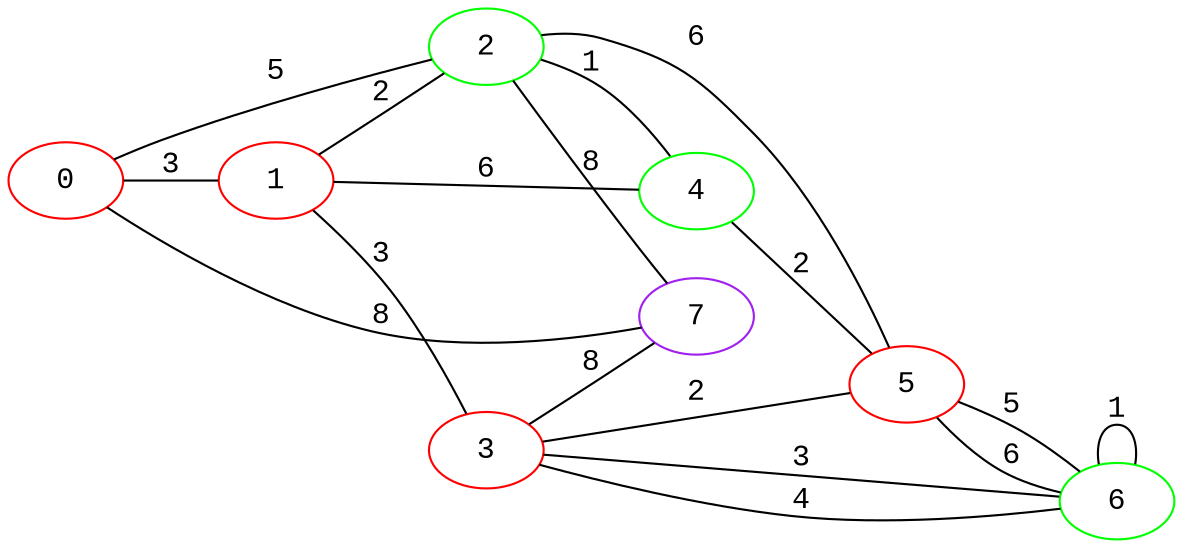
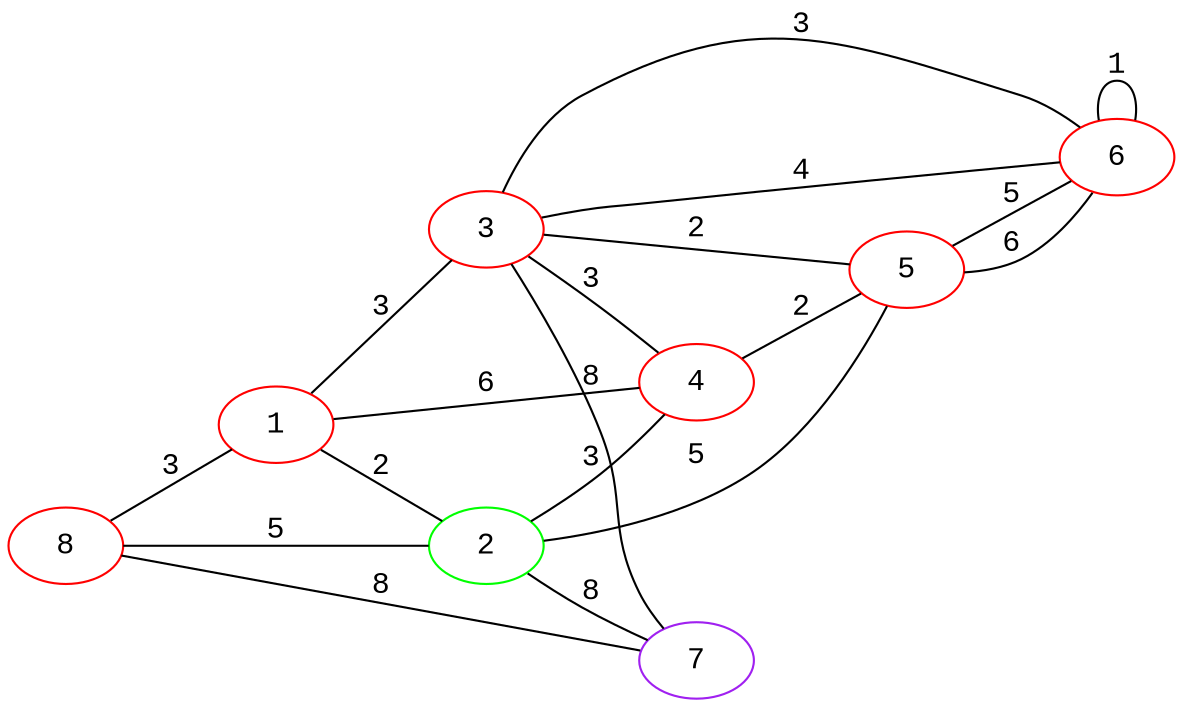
edge "2" -- "5": label "6" -> "5"
edge "2" -- "4": label "1" -> "3"
node "0": label "0" -> "8"
node "4": color green -> red
edge "3" -- "4": added, label "3"
node "6": color green -> red
